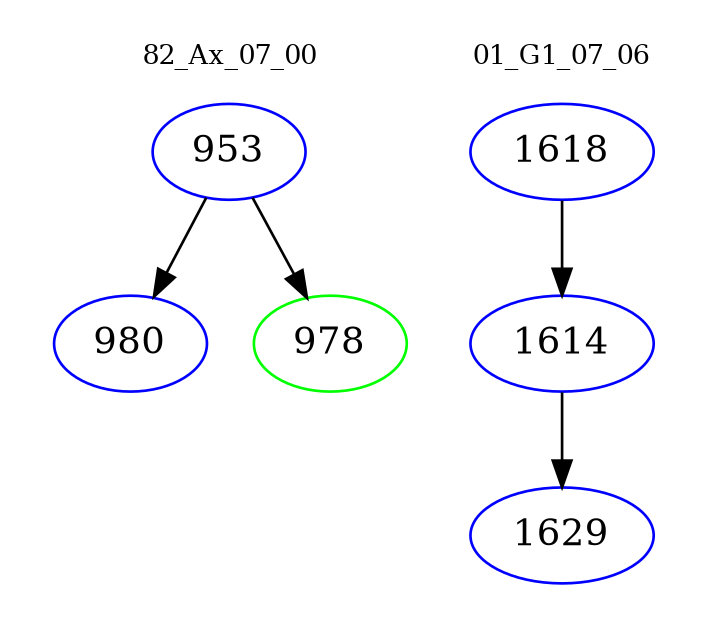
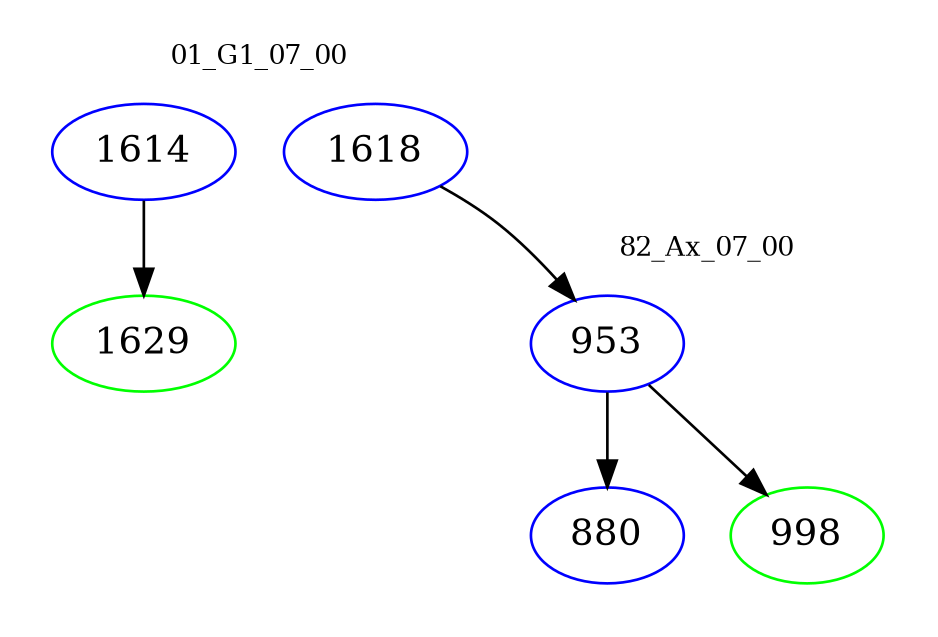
cluster "01_G1_07_06": label "01_G1_07_06" -> "01_G1_07_00"
edge "1618" -> "1614": now "1618" -> "953"
node "980": label "980" -> "880"
node "978": label "978" -> "998"
node "1629": color blue -> green
